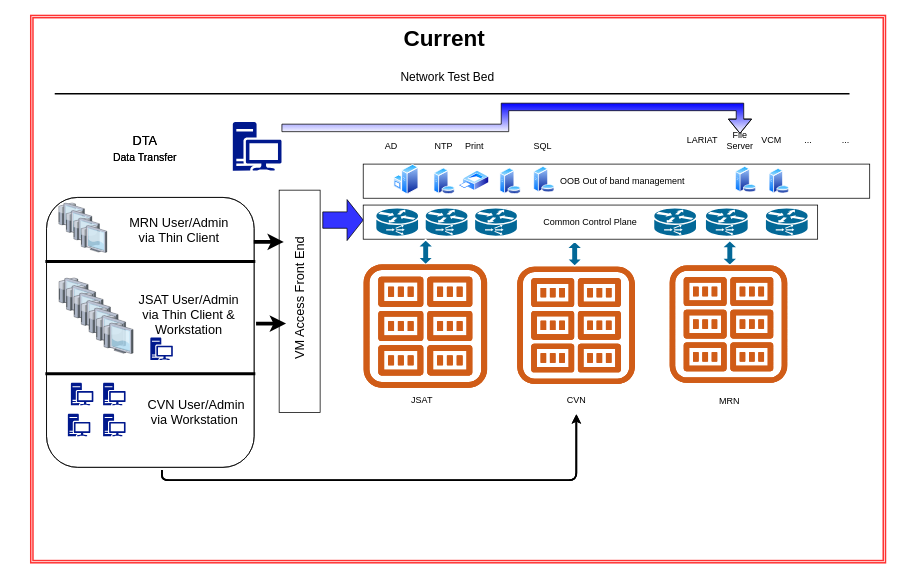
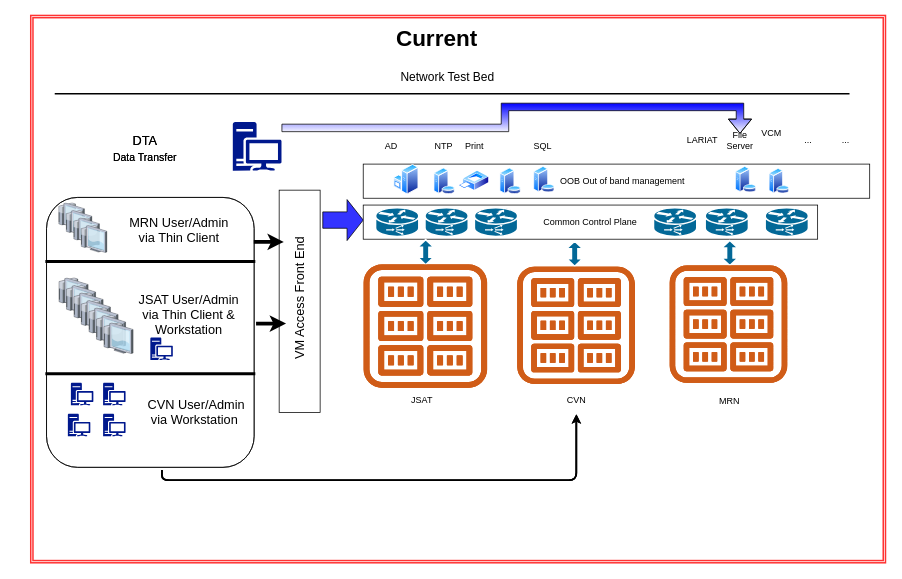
node "Current": moved (447, 38) -> (440, 38)
node "VCM": moved (772, 140) -> (772, 133)
